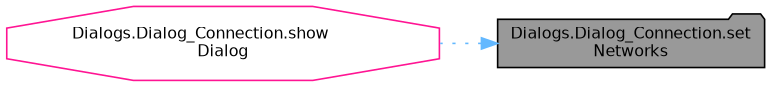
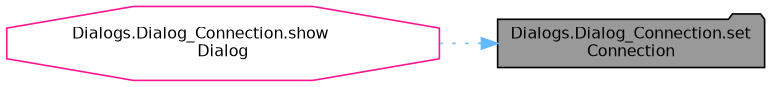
node "Dialogs.Dialog_Connection.set Networks": label "Dialogs.Dialog_Connection.set Networks" -> "Dialogs.Dialog_Connection.set Connection"
